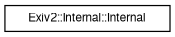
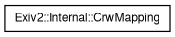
node "Exiv2::Internal::Internal": label "Exiv2::Internal::Internal" -> "Exiv2::Internal::CrwMapping"
